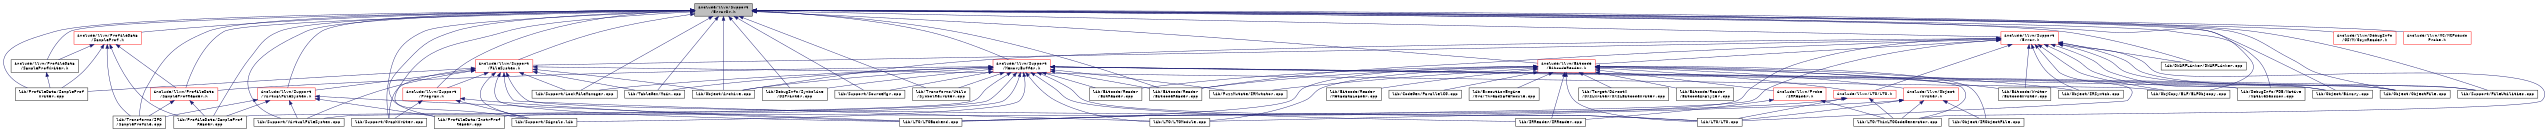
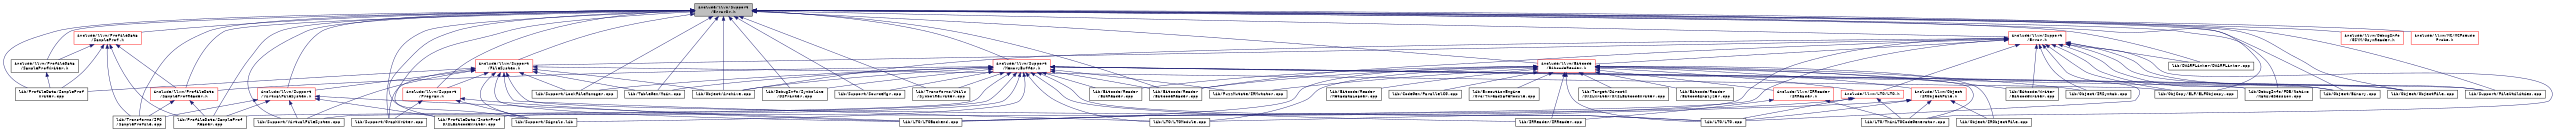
node "include/llvm/Probe /IRReader.h": label "include/llvm/Probe /IRReader.h" -> "include/llvm/IRReader /IRReader.h"
node "include/llvm/Object /Writer.h": label "include/llvm/Object /Writer.h" -> "include/llvm/Object /IRObjectFile.h"
node "lib/ProfileData/InstrProf Reader.cpp": label "lib/ProfileData/InstrProf Reader.cpp" -> "lib/ProfileData/InstrProf DXILBitcodeWriter.cpp"
